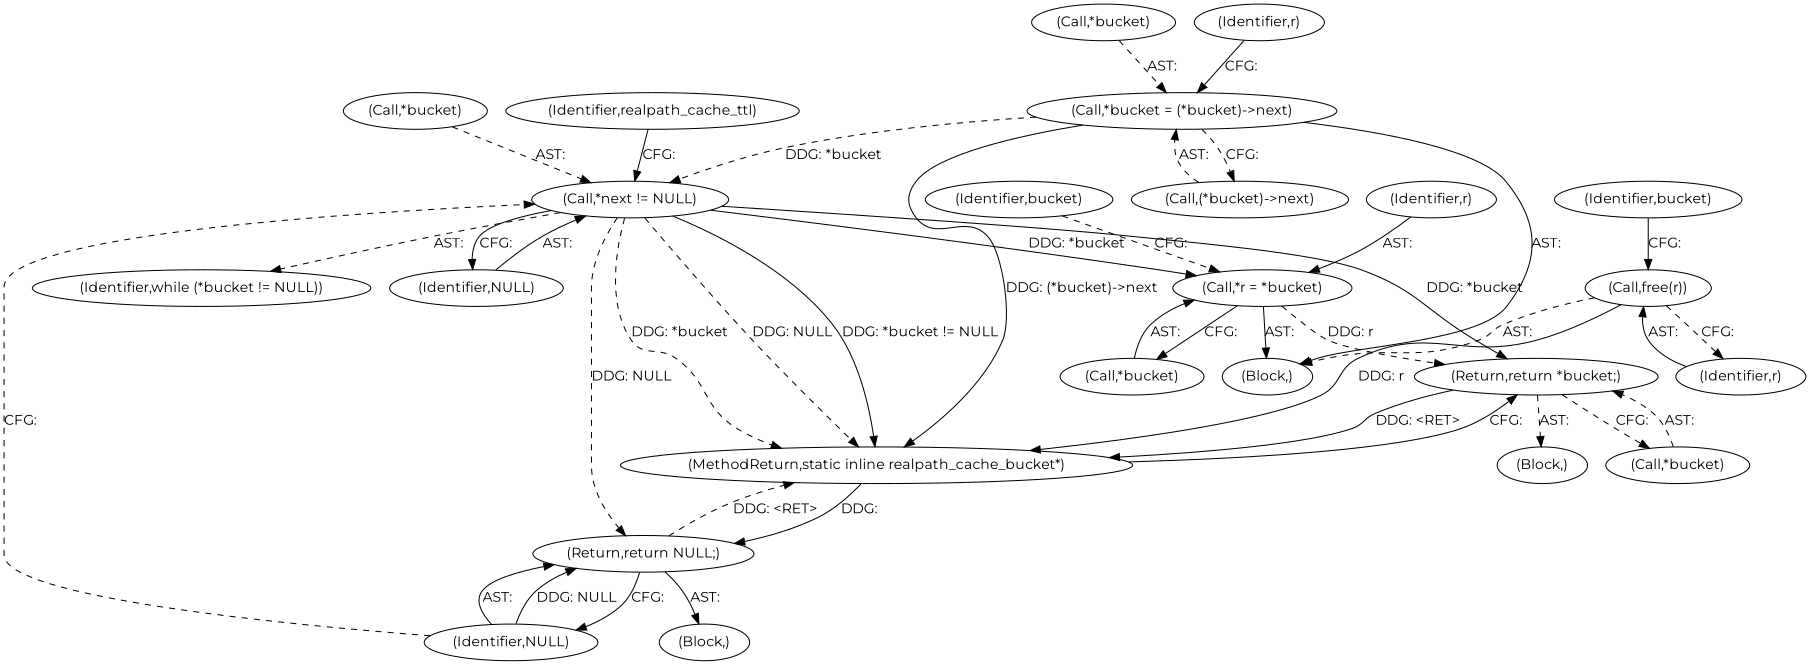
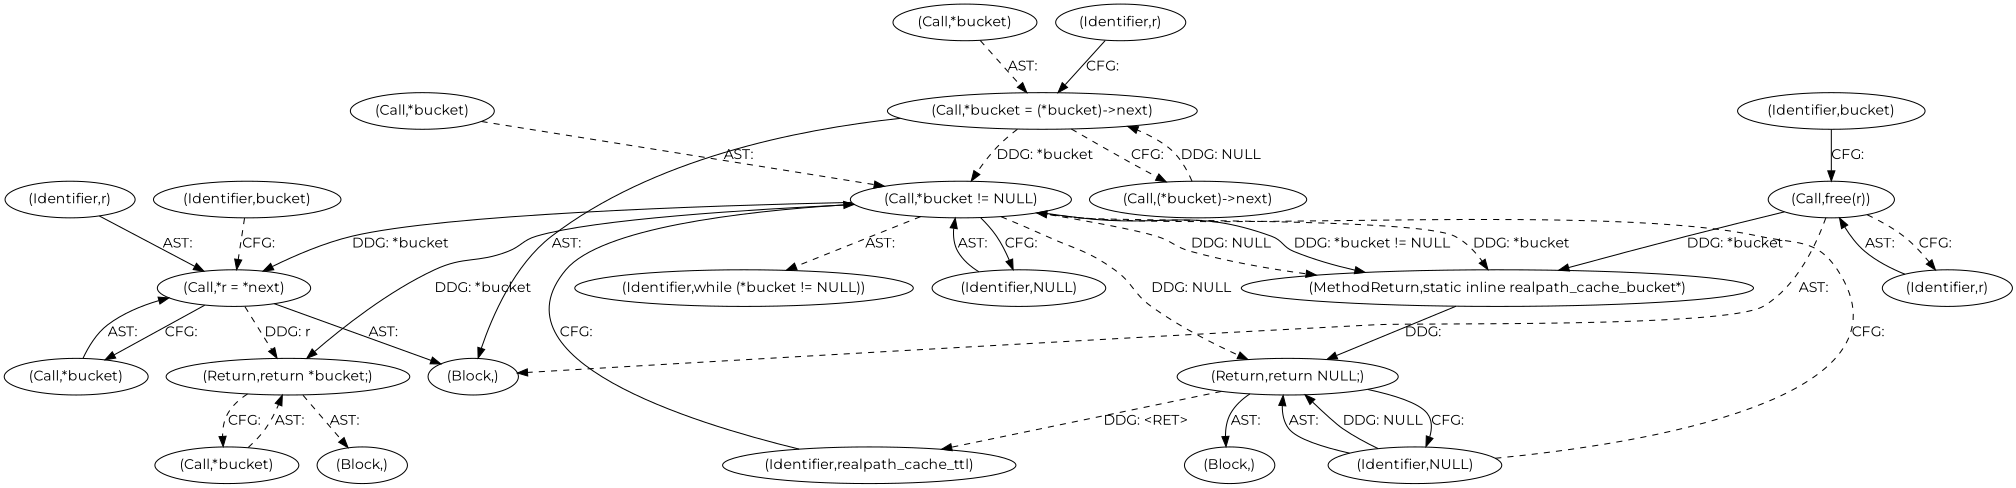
edge "(Call,(*bucket)->next)" -> "(Call,*bucket = (*bucket)->next)": label "AST: " -> "DDG: NULL"
node "(Call,*next != NULL)": label "(Call,*next != NULL)" -> "(Call,*bucket != NULL)"
edge "(Call,*bucket = (*bucket)->next)" -> "(MethodReturn,static inline realpath_cache_bucket*)": removed, label "DDG: (*bucket)->next"
node "(Call,*r = *bucket)": label "(Call,*r = *bucket)" -> "(Call,*r = *next)"
edge "(Call,free(r))" -> "(MethodReturn,static inline realpath_cache_bucket*)": label "DDG: r" -> "DDG: *bucket"
edge "(Return,return *bucket;)" -> "(MethodReturn,static inline realpath_cache_bucket*)": removed, label "DDG: <RET>"
edge "(MethodReturn,static inline realpath_cache_bucket*)" -> "(Return,return *bucket;)": removed, label "CFG:"
edge "(Return,return NULL;)" -> "(MethodReturn,static inline realpath_cache_bucket*)": now "(Return,return NULL;)" -> "(Identifier,realpath_cache_ttl)"
